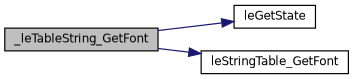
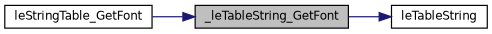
node "leGetState": label "leGetState" -> "leTableString"
edge "_leTableString_GetFont" -> "leStringTable_GetFont": reversed
